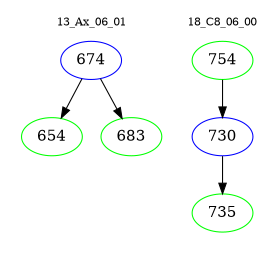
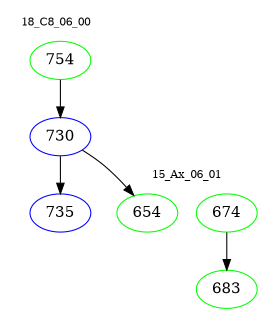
cluster "13_Ax_06_01": label "13_Ax_06_01" -> "15_Ax_06_01"
node "674": color blue -> green
edge "674" -> "654": now "730" -> "654"
node "735": color green -> blue
